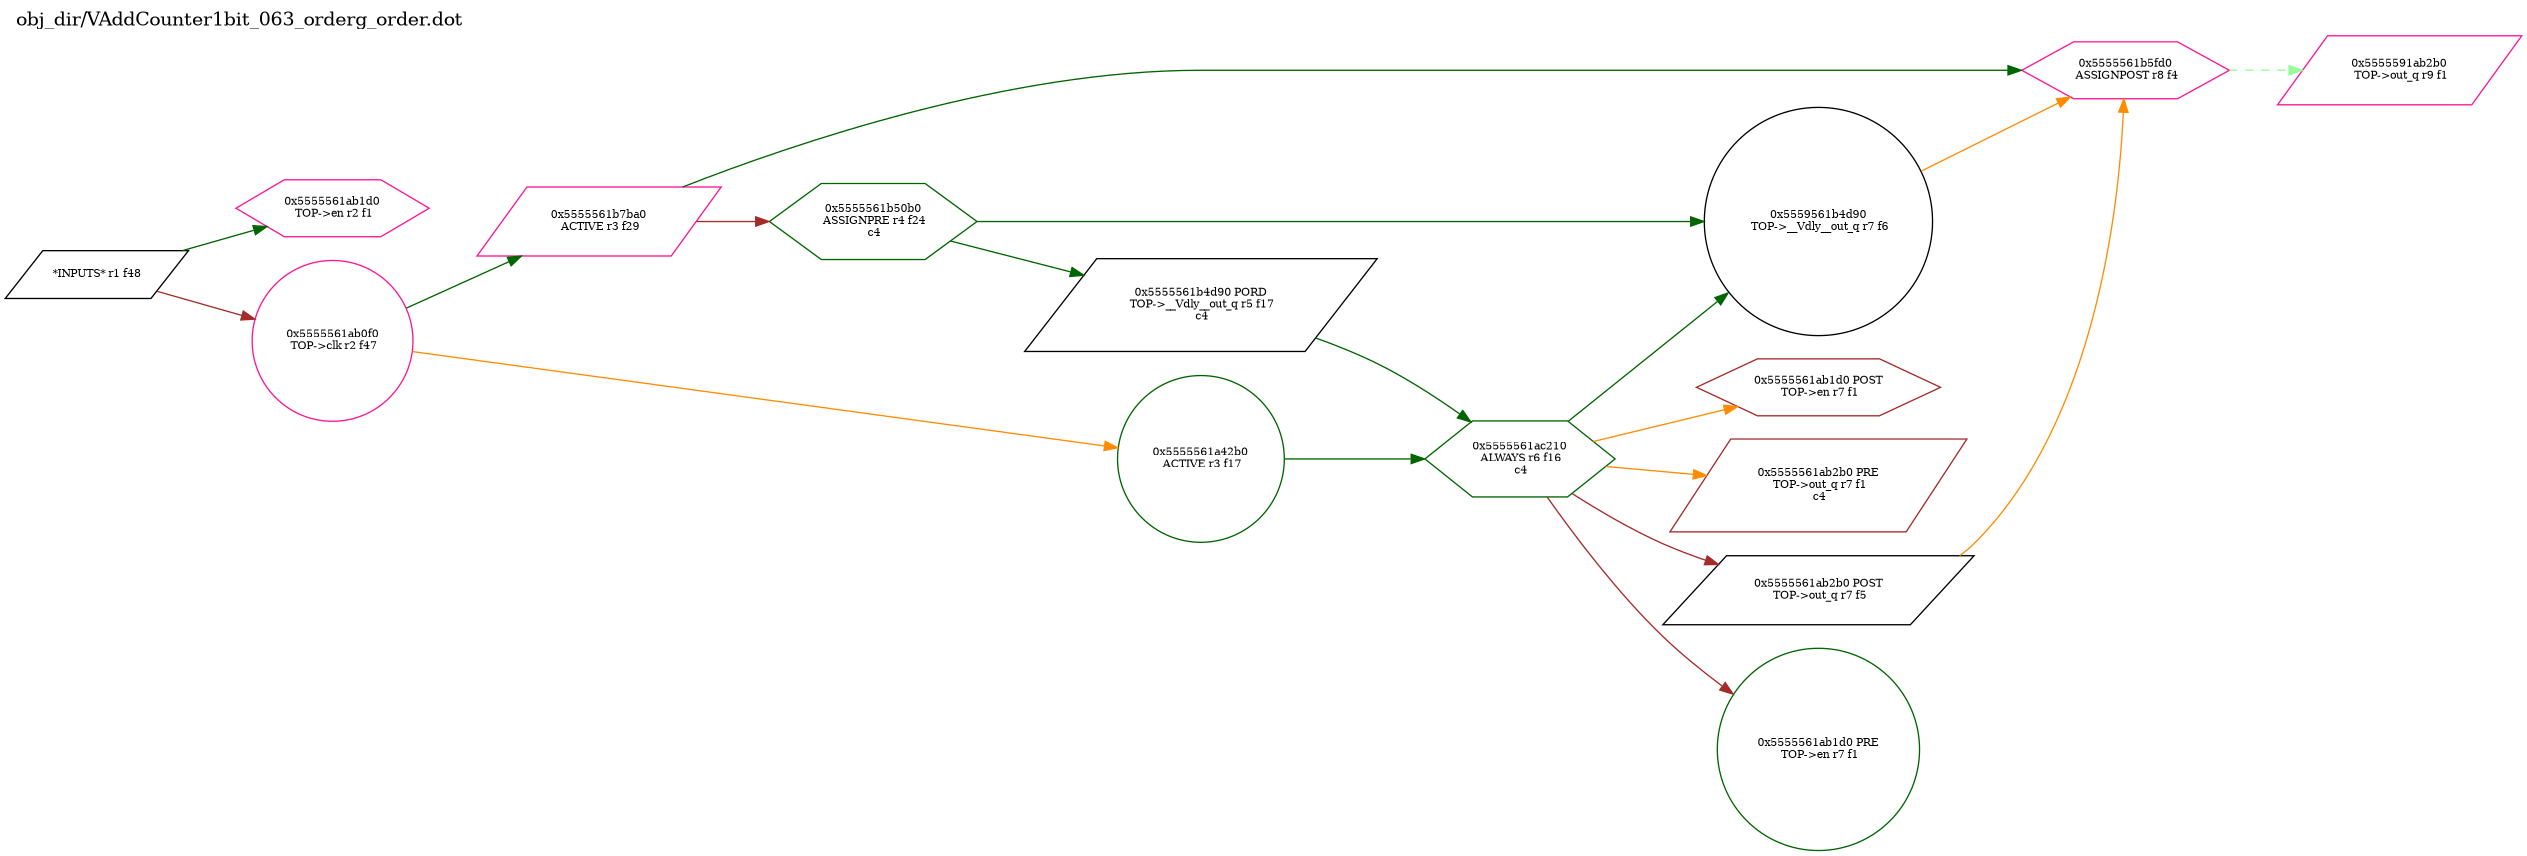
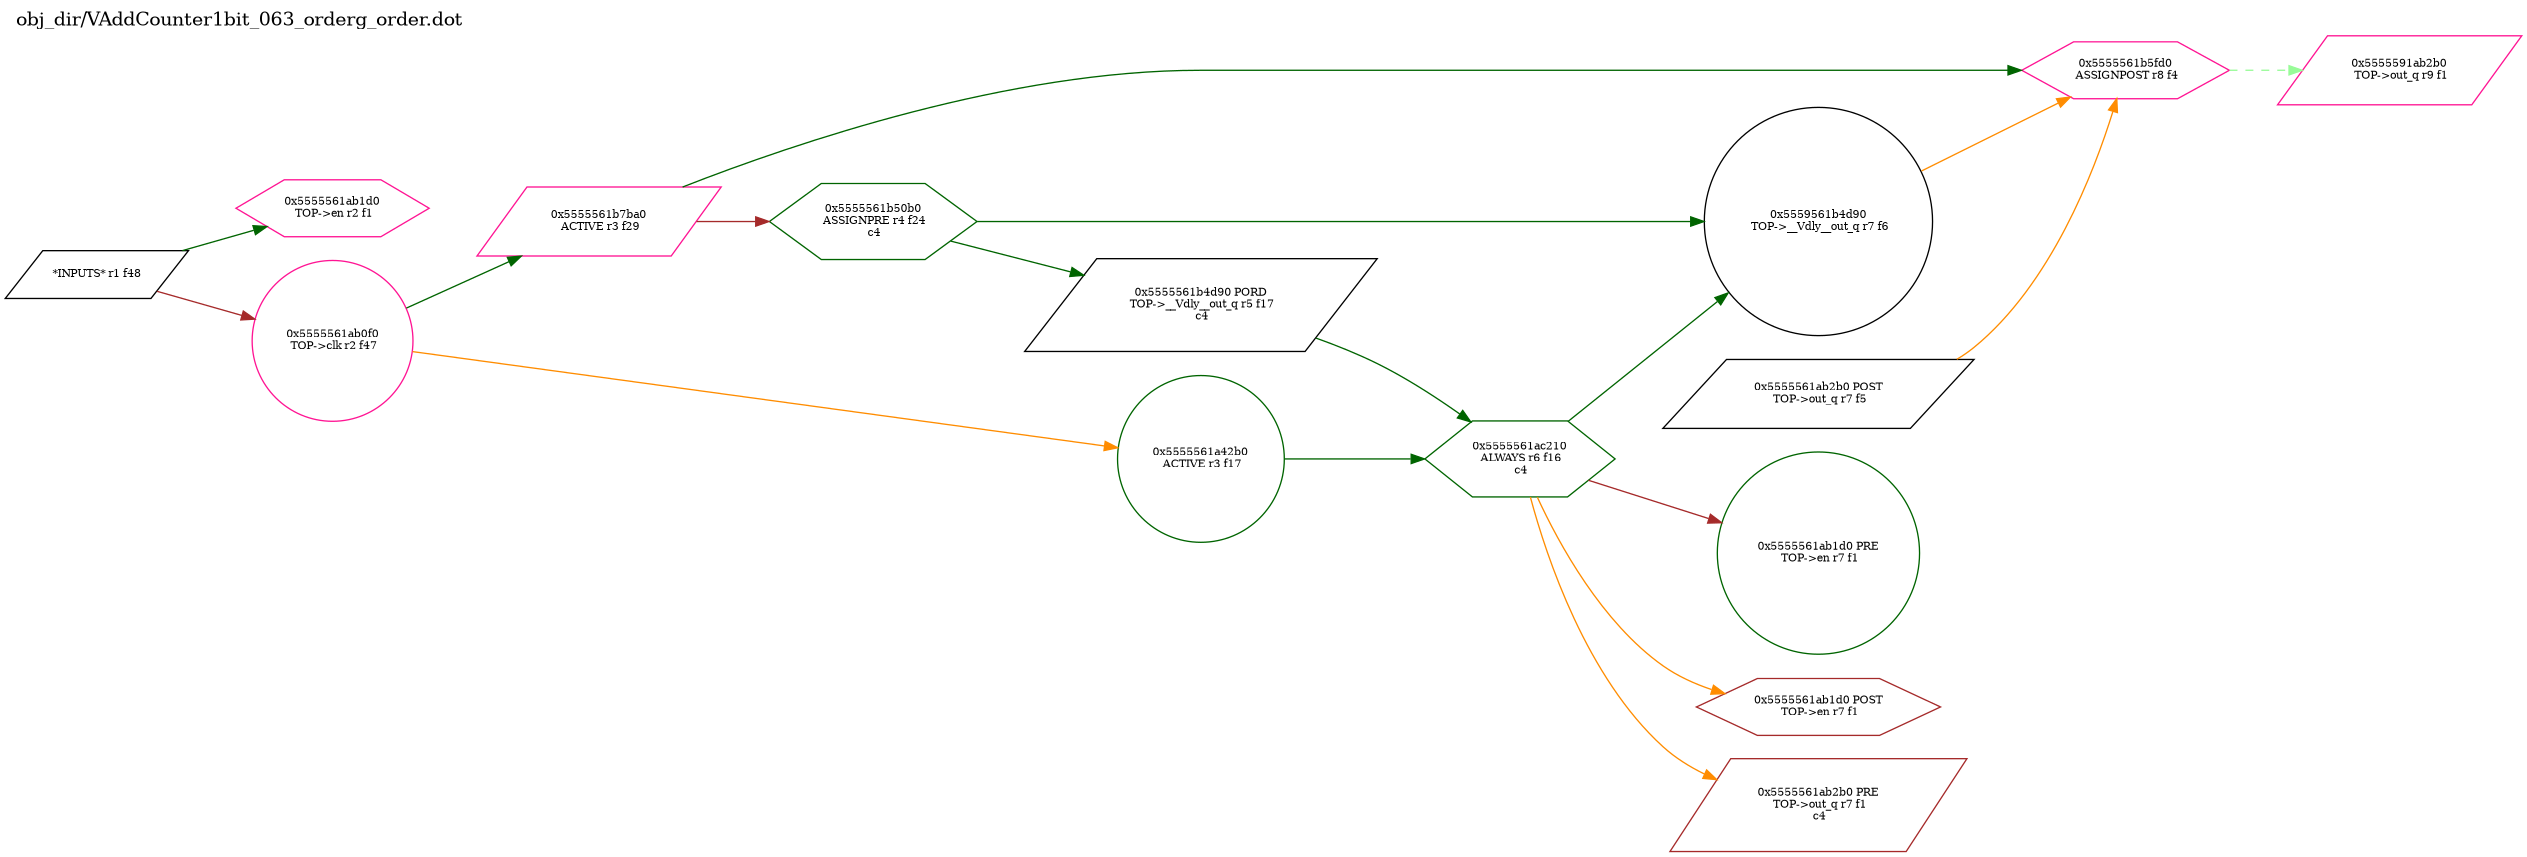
edge "0x5555561ac210 ALWAYS r6 f16 c4" -> "0x5555561ab2b0 POST TOP->out_q r7 f5": removed
